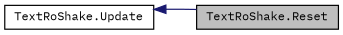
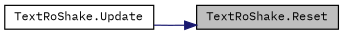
edge "TextRoShake.Reset" -> "TextRoShake.Update": reversed
